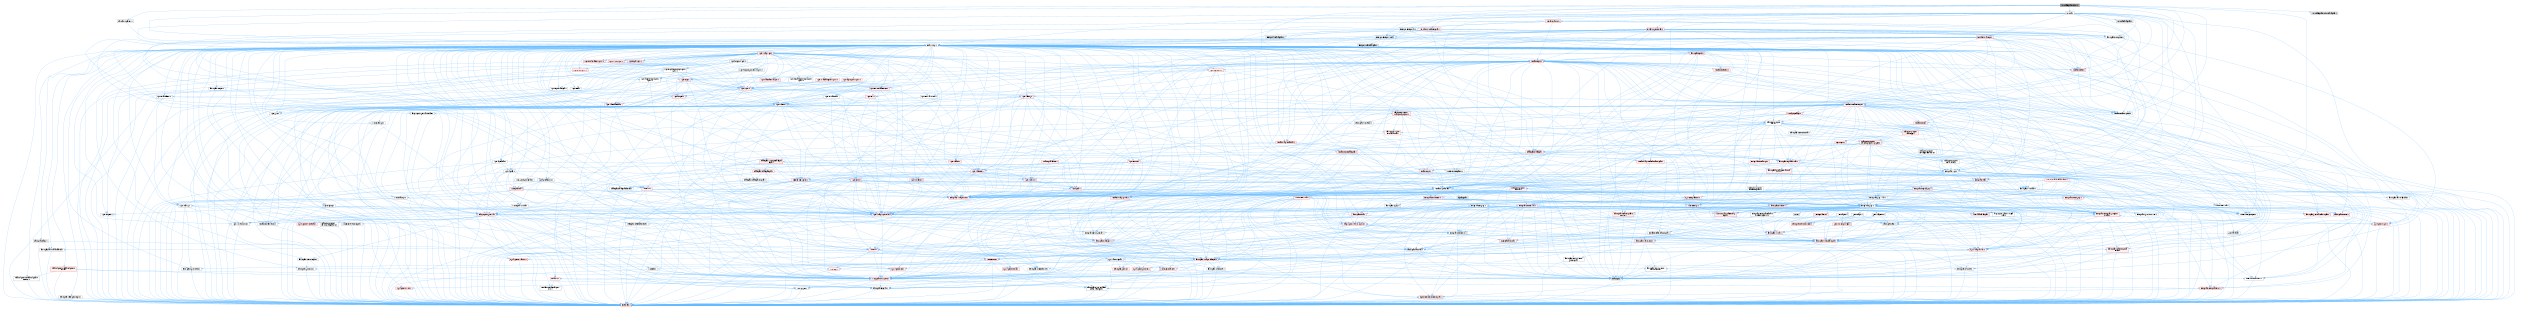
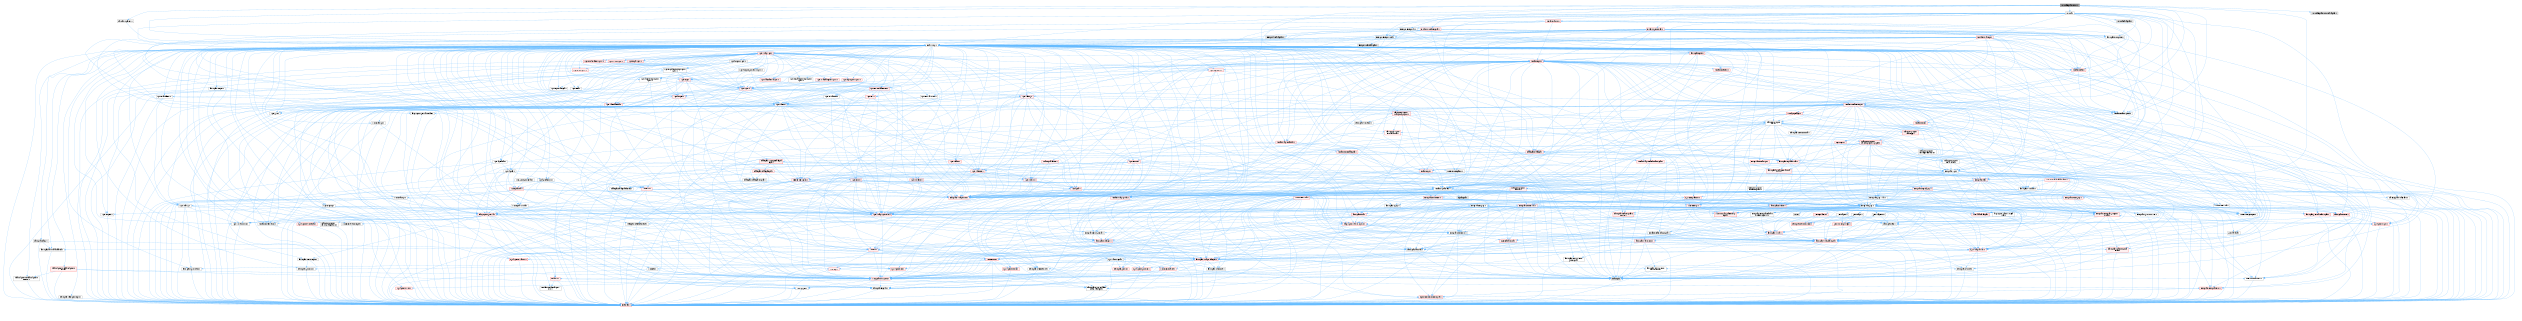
node "Templates/RemoveExtent.h": label "Templates/RemoveExtent.h" -> "ITextData/RemoveExtent.h"
